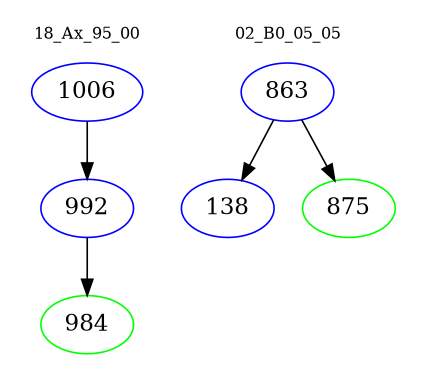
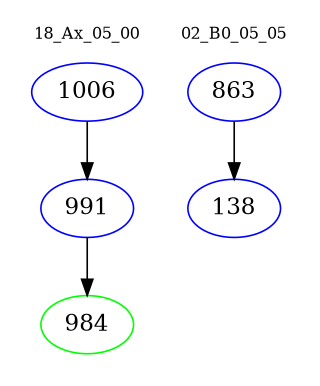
cluster "18_Ax_95_00": label "18_Ax_95_00" -> "18_Ax_05_00"
node "992": label "992" -> "991"
node "875": removed
